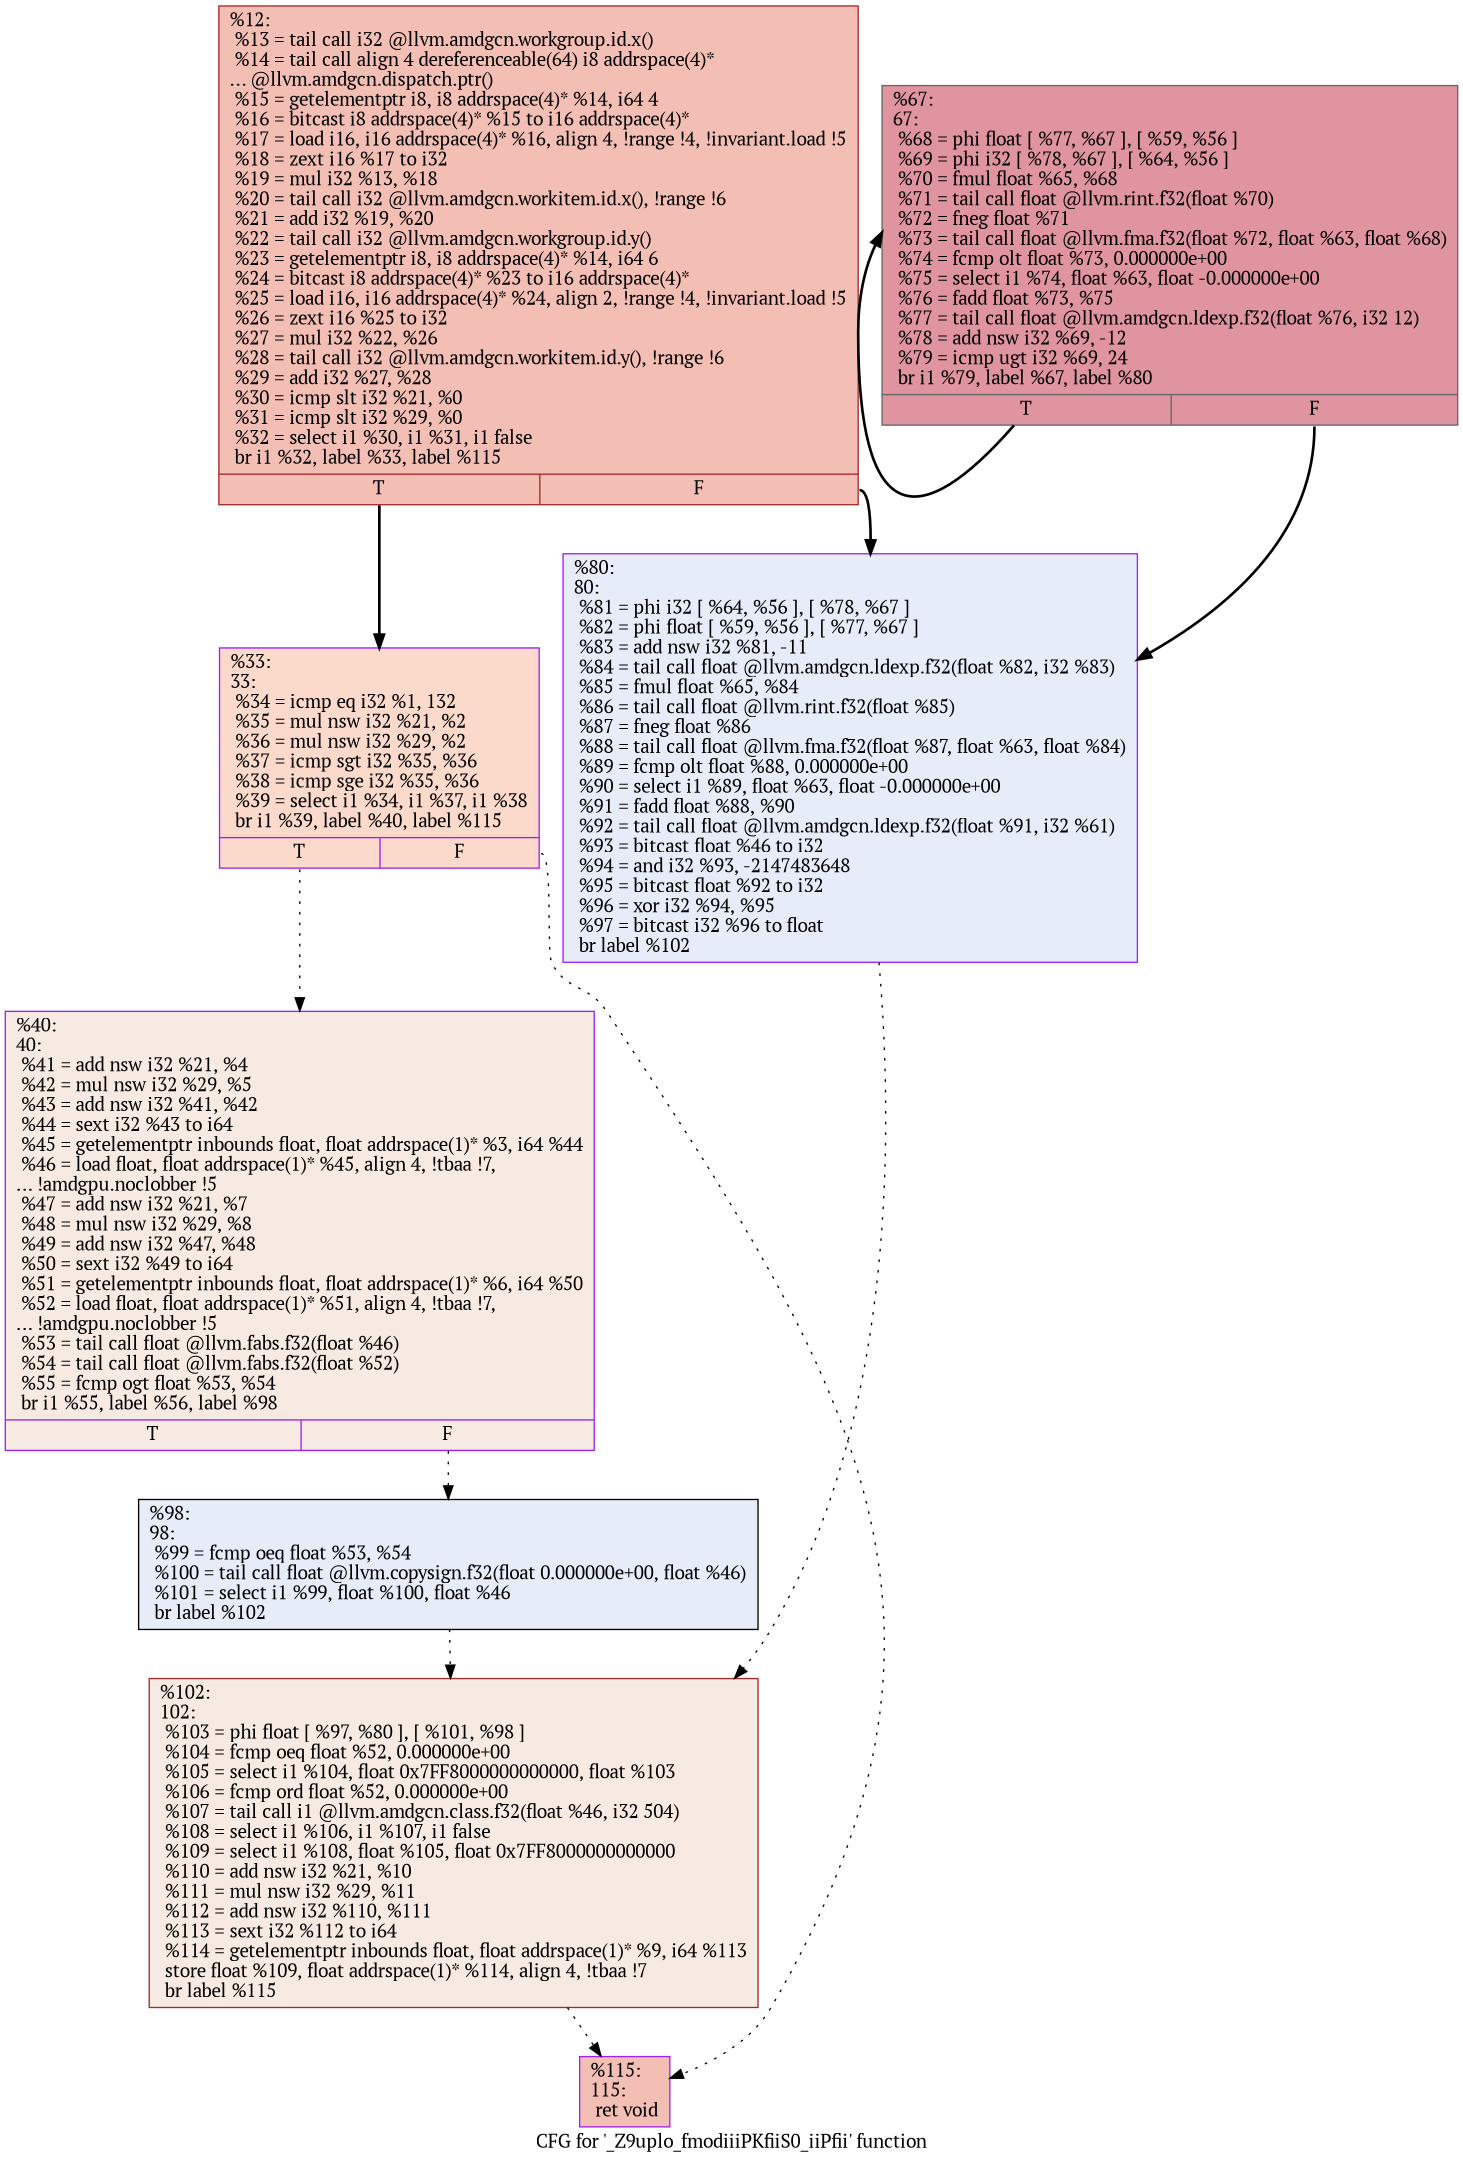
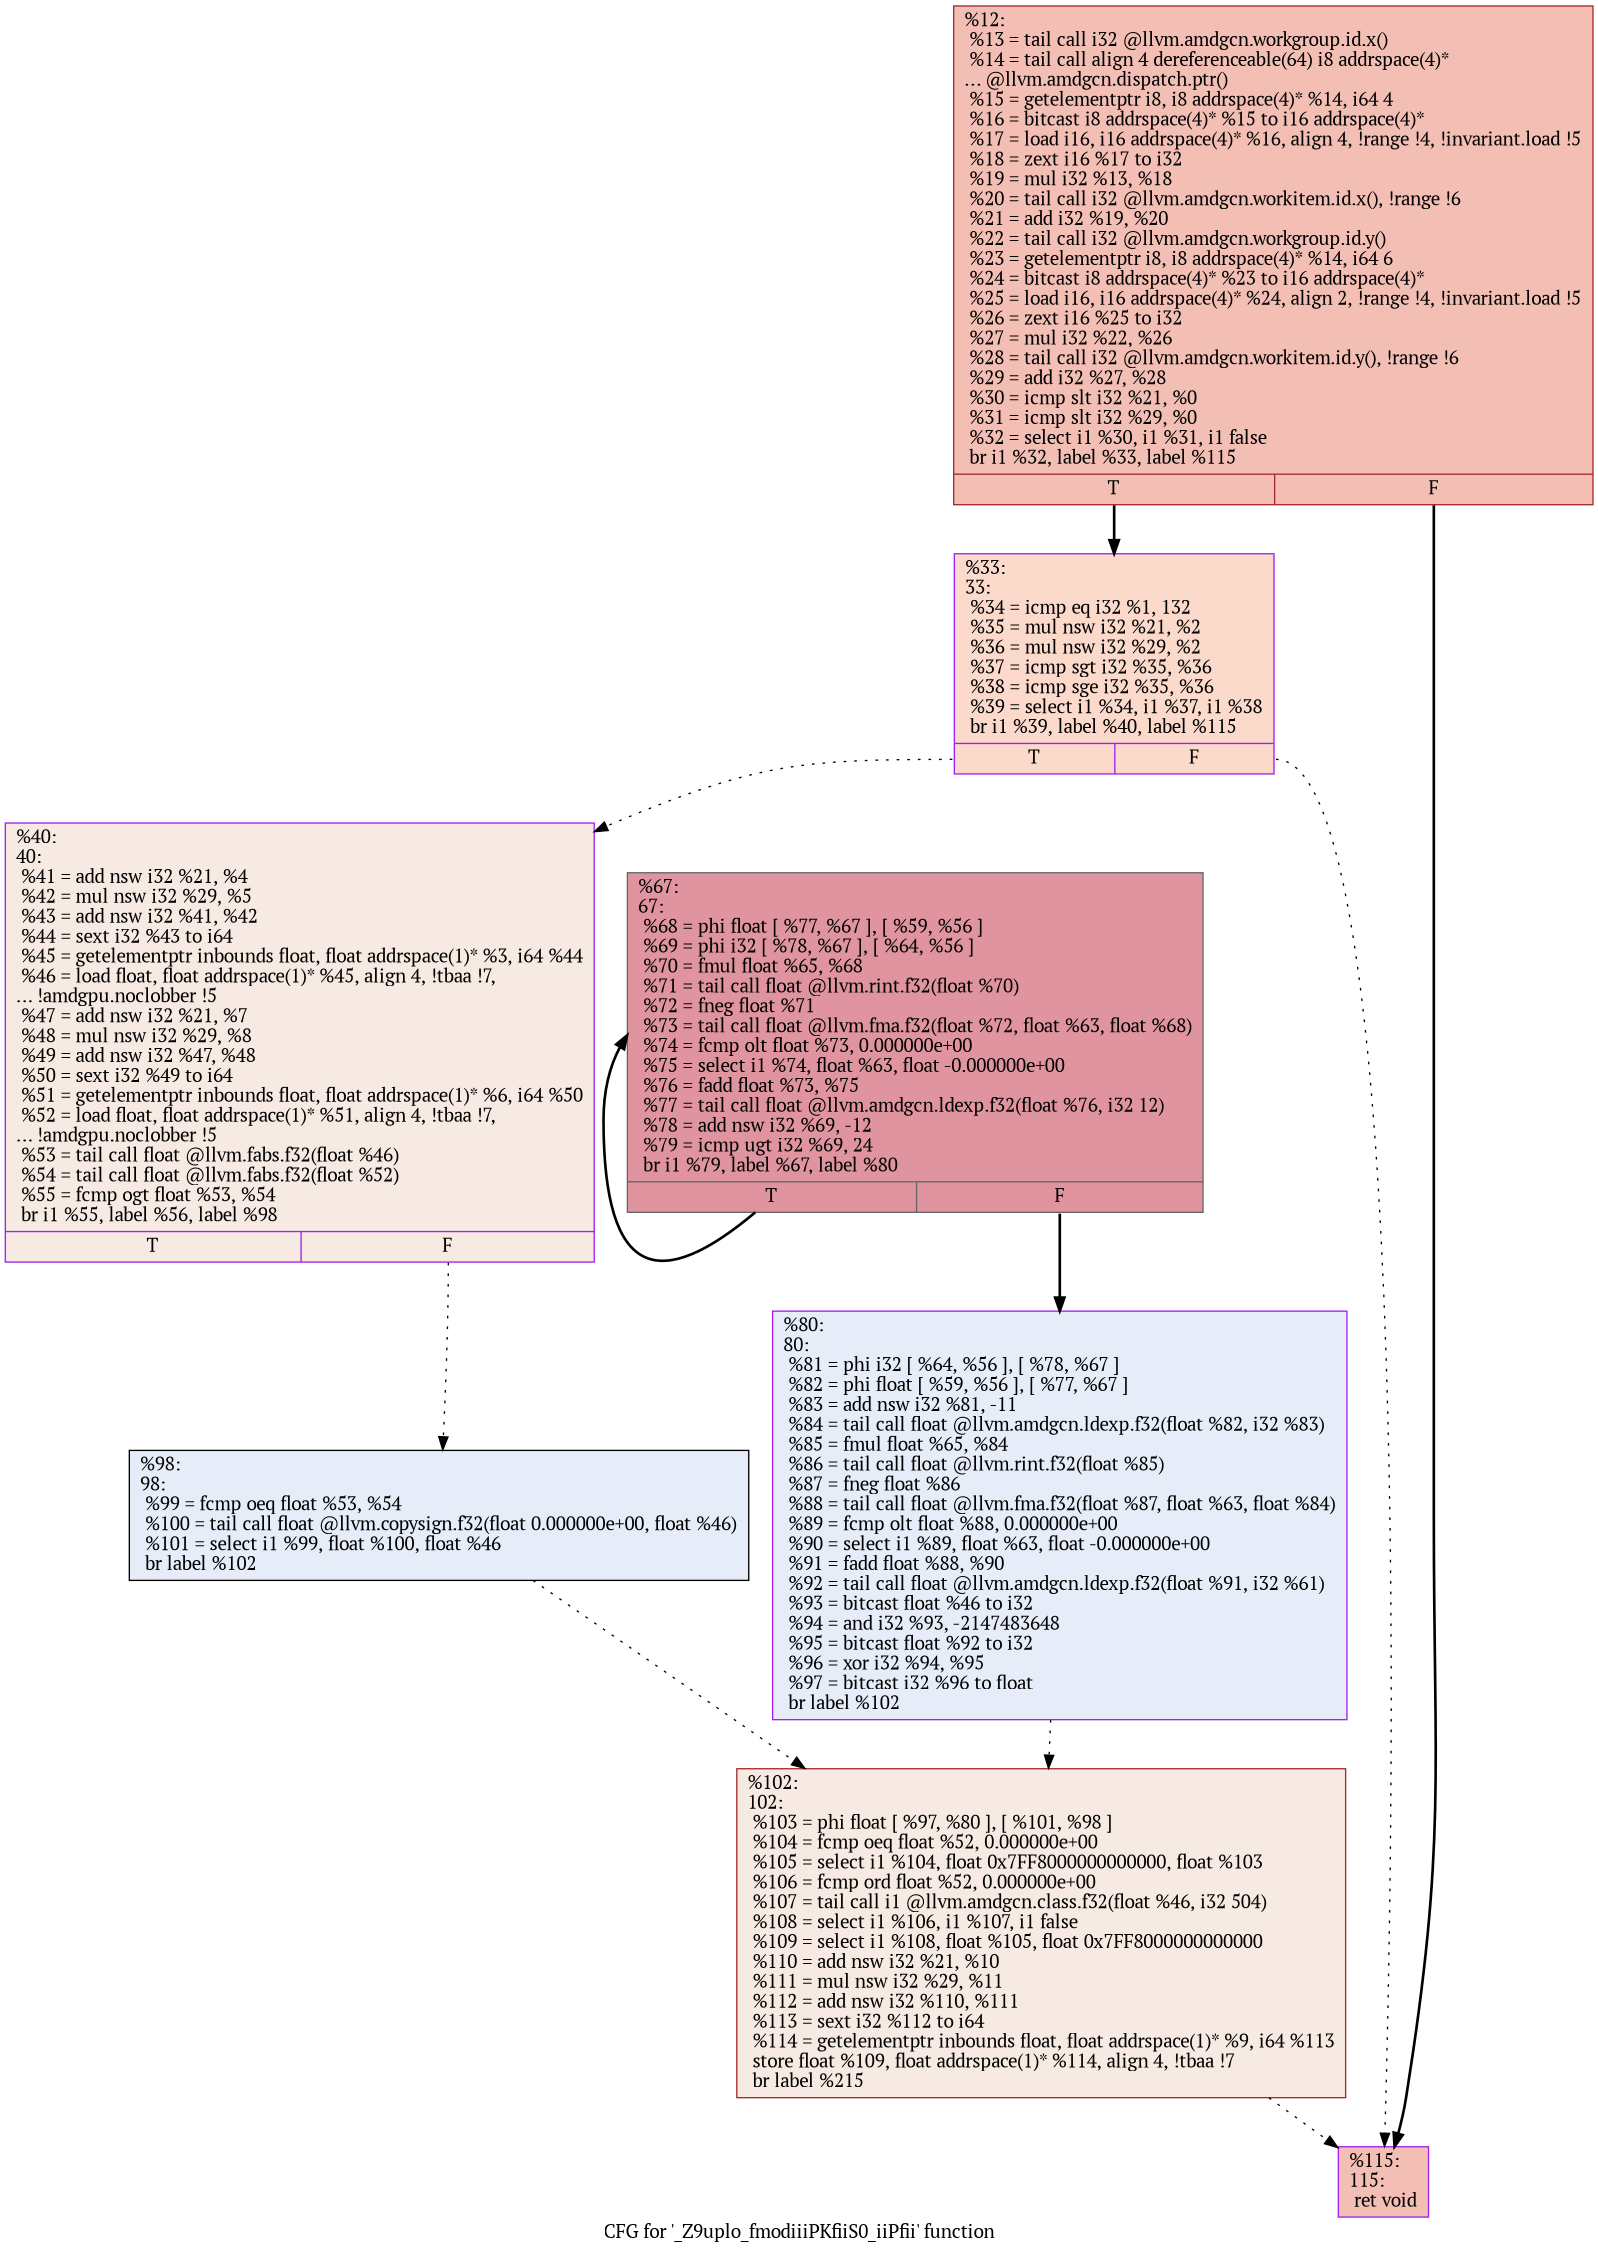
edge "%12:" -> "%80:": now "%12:" -> "%115:"
node "%102:": text "br label %115" -> "br label %215"
